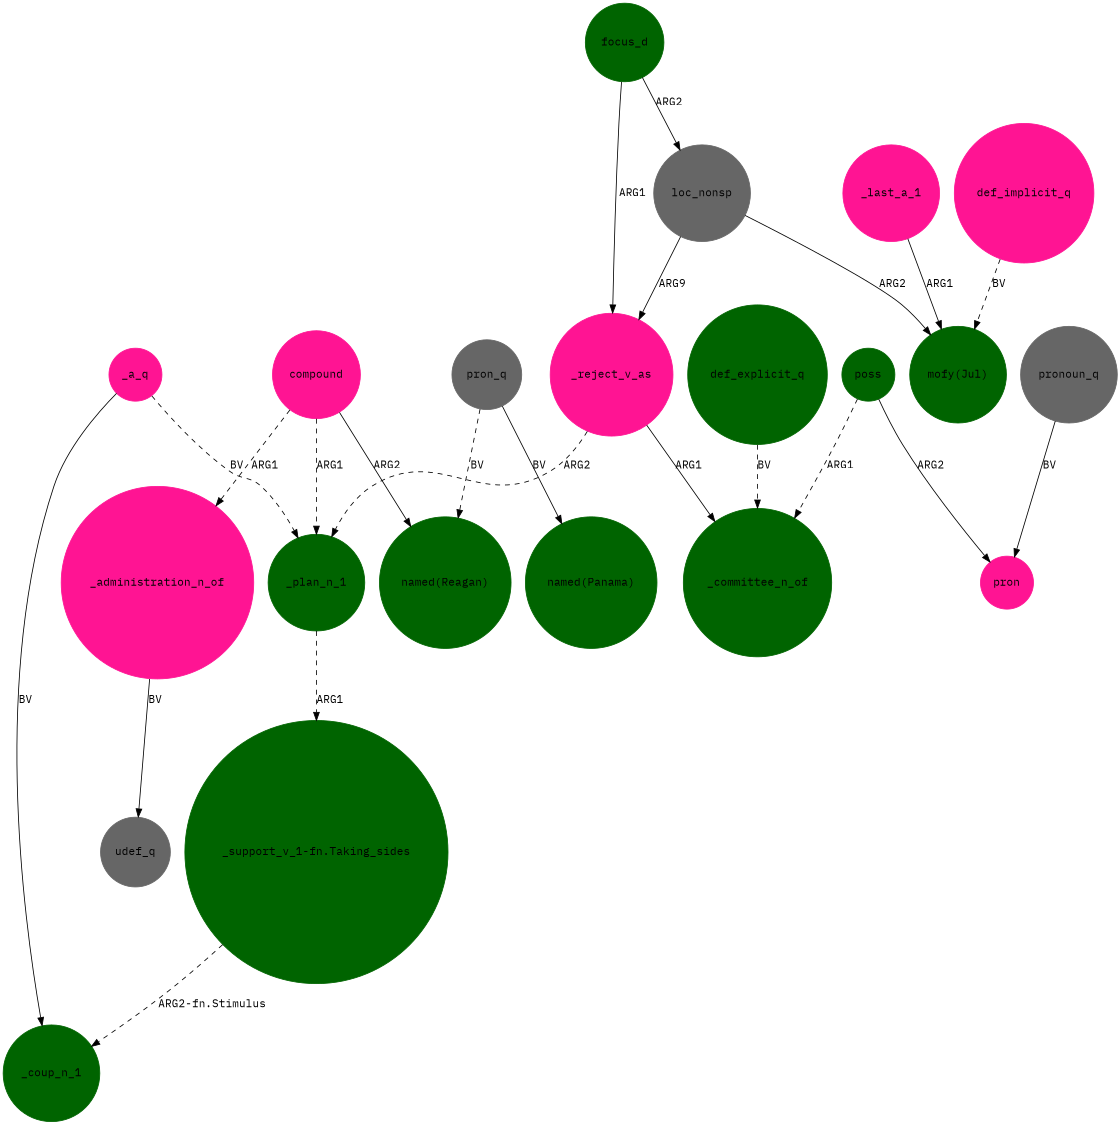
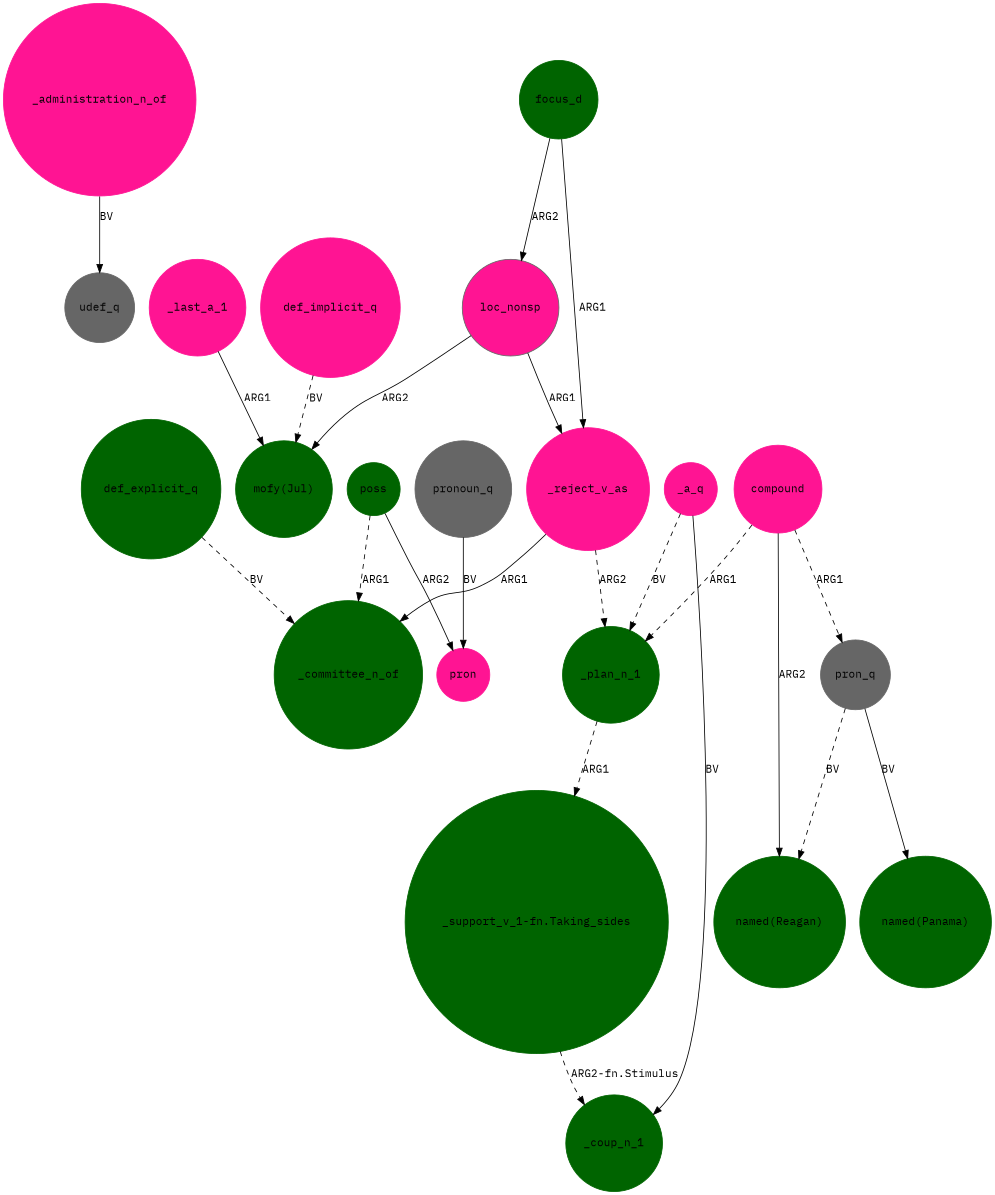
node "loc_nonsp": fillcolor gray40 -> deeppink
edge "loc_nonsp" -> "_reject_v_as": label "ARG9" -> "ARG1"
edge "compound" -> "_administration_n_of": now "compound" -> "pron_q"
